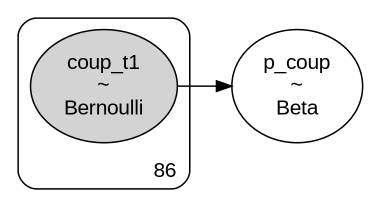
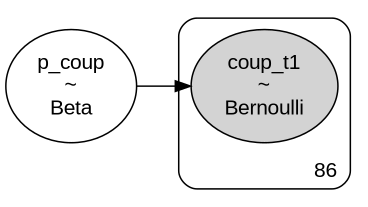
edge "coup_t1 ~ Bernoulli" -> "p_coup ~ Beta": reversed
